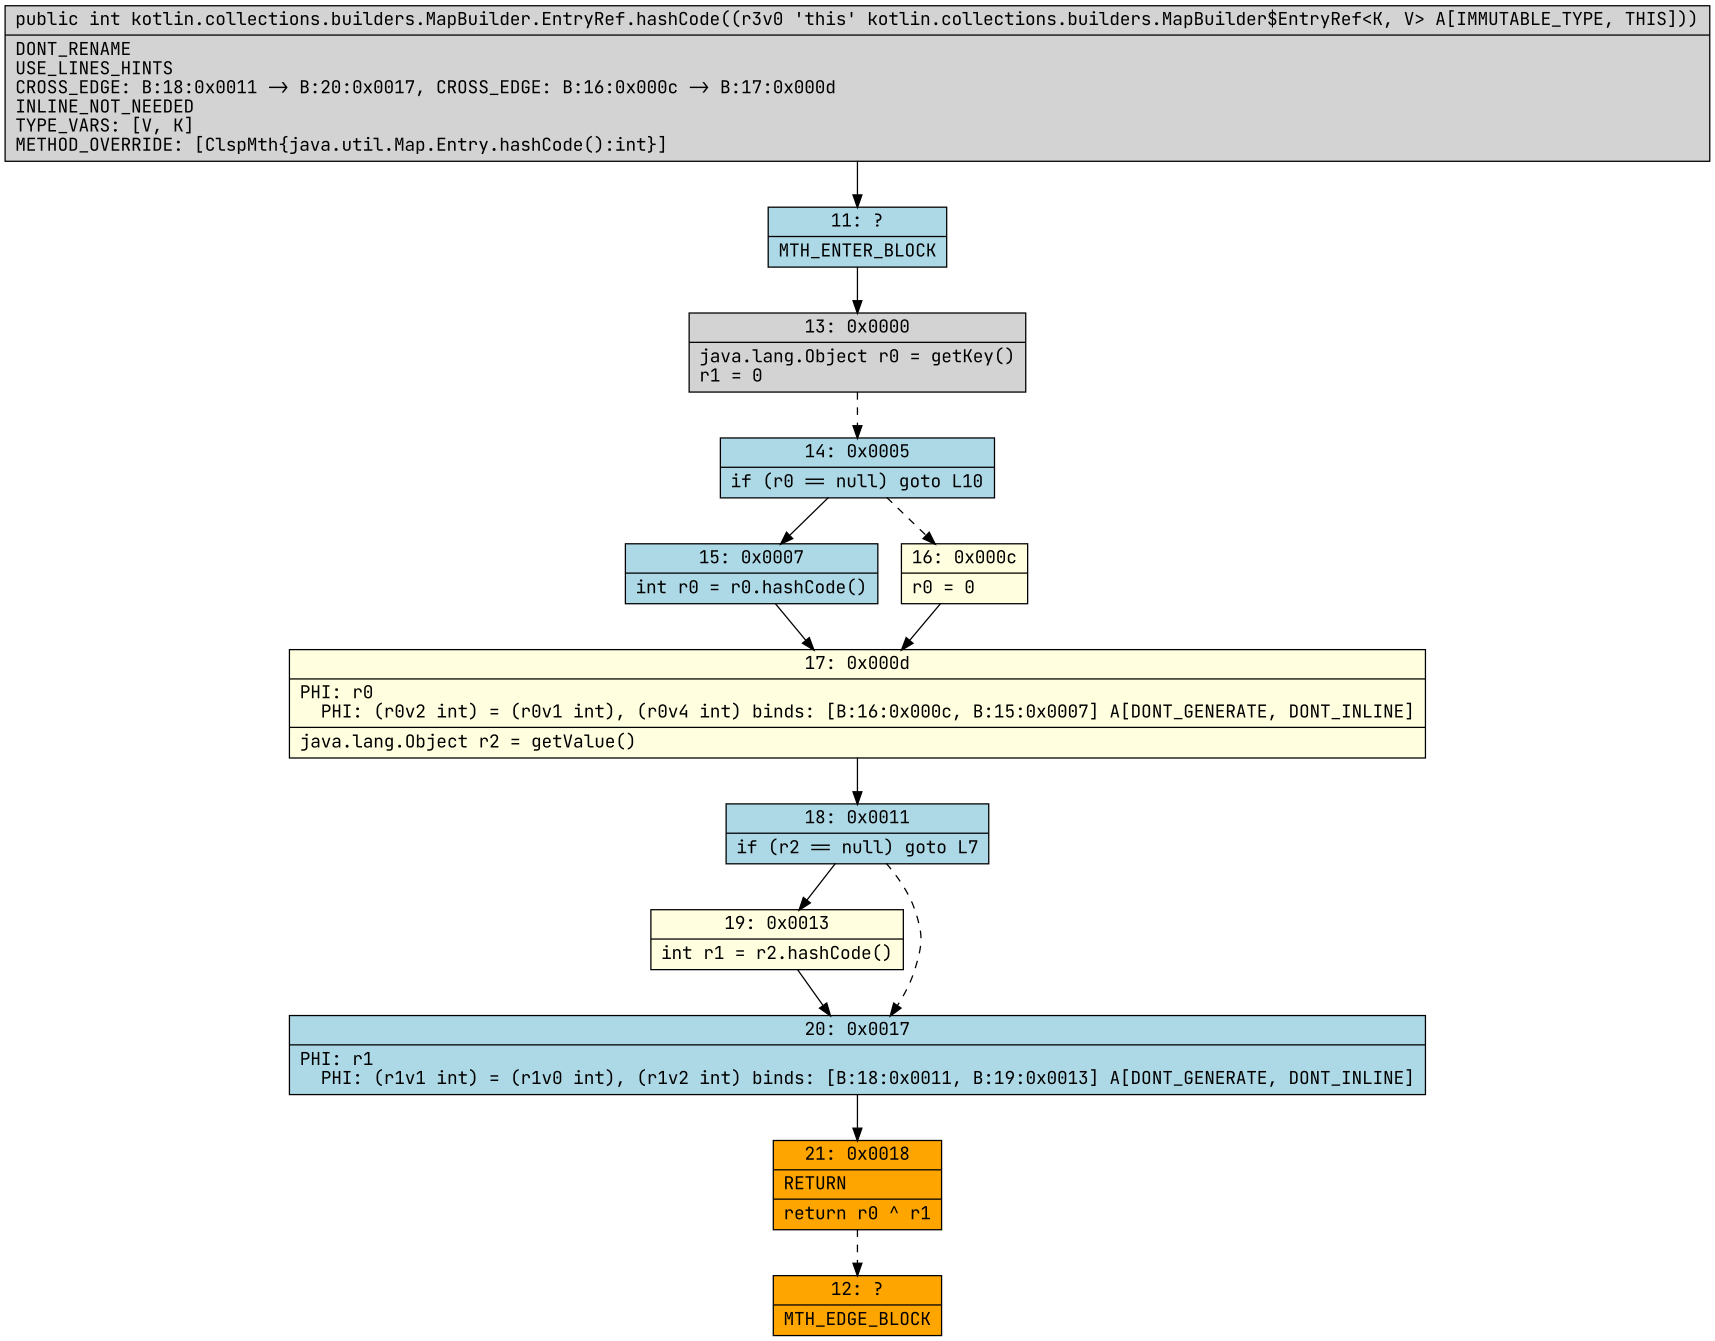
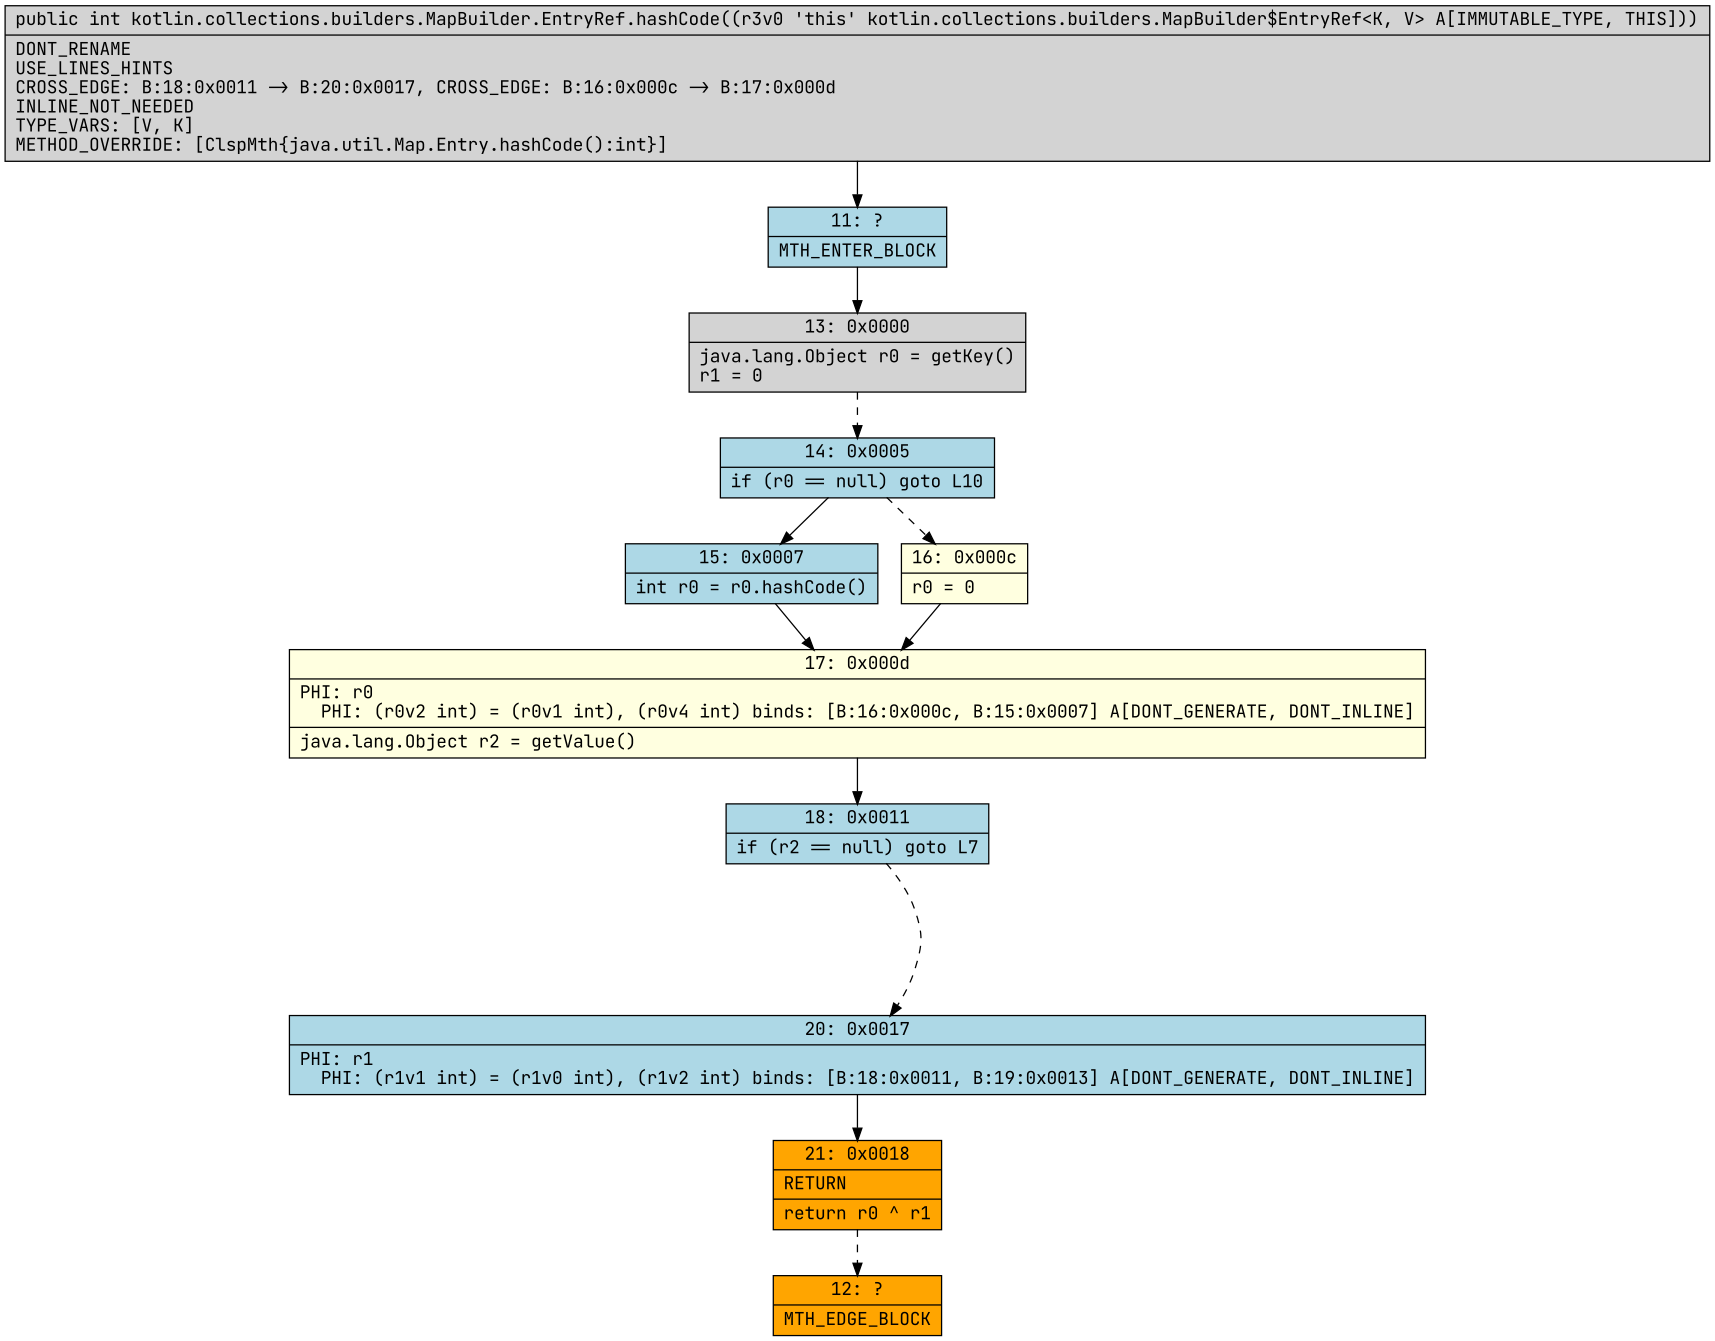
node "19: 0x0013": removed
